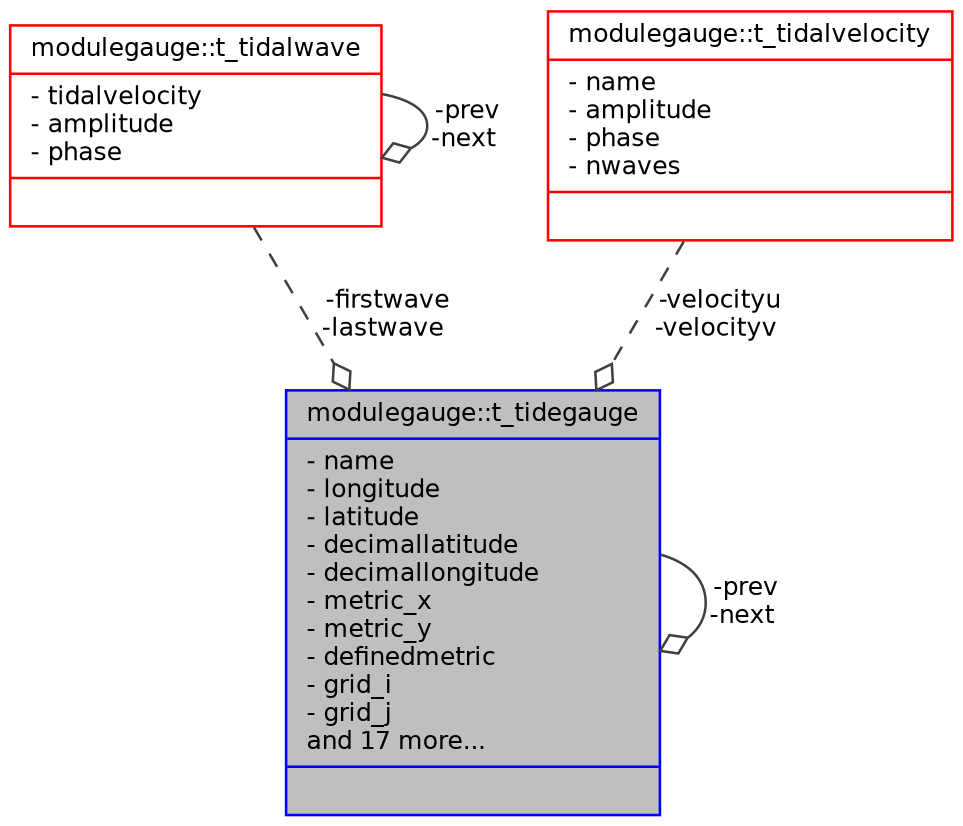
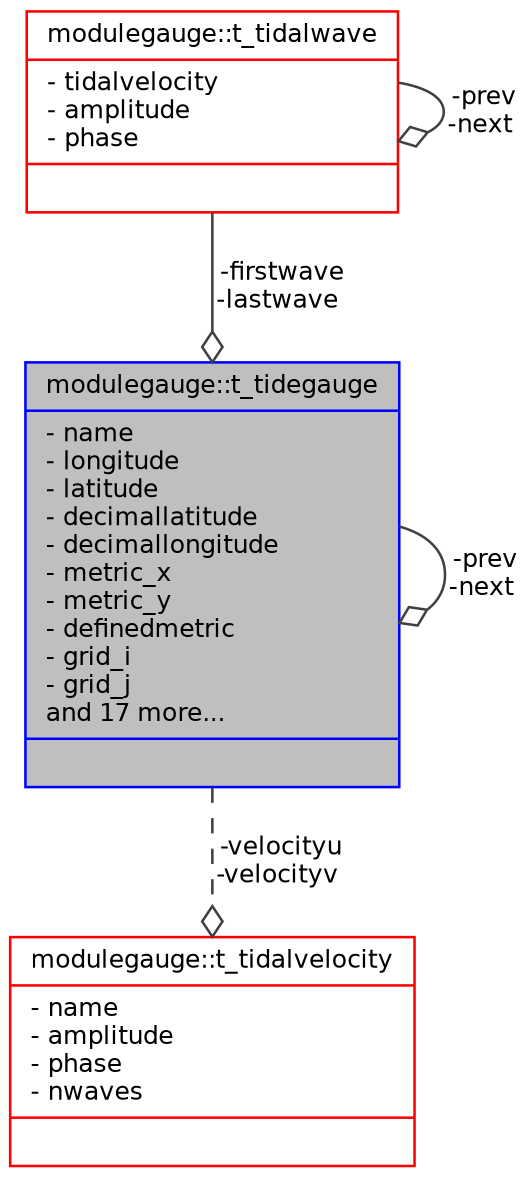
edge "modulegauge::t_tidalwave" -> "modulegauge::t_tidegauge": style dashed -> solid
edge "modulegauge::t_tidalvelocity" -> "modulegauge::t_tidegauge": reversed
